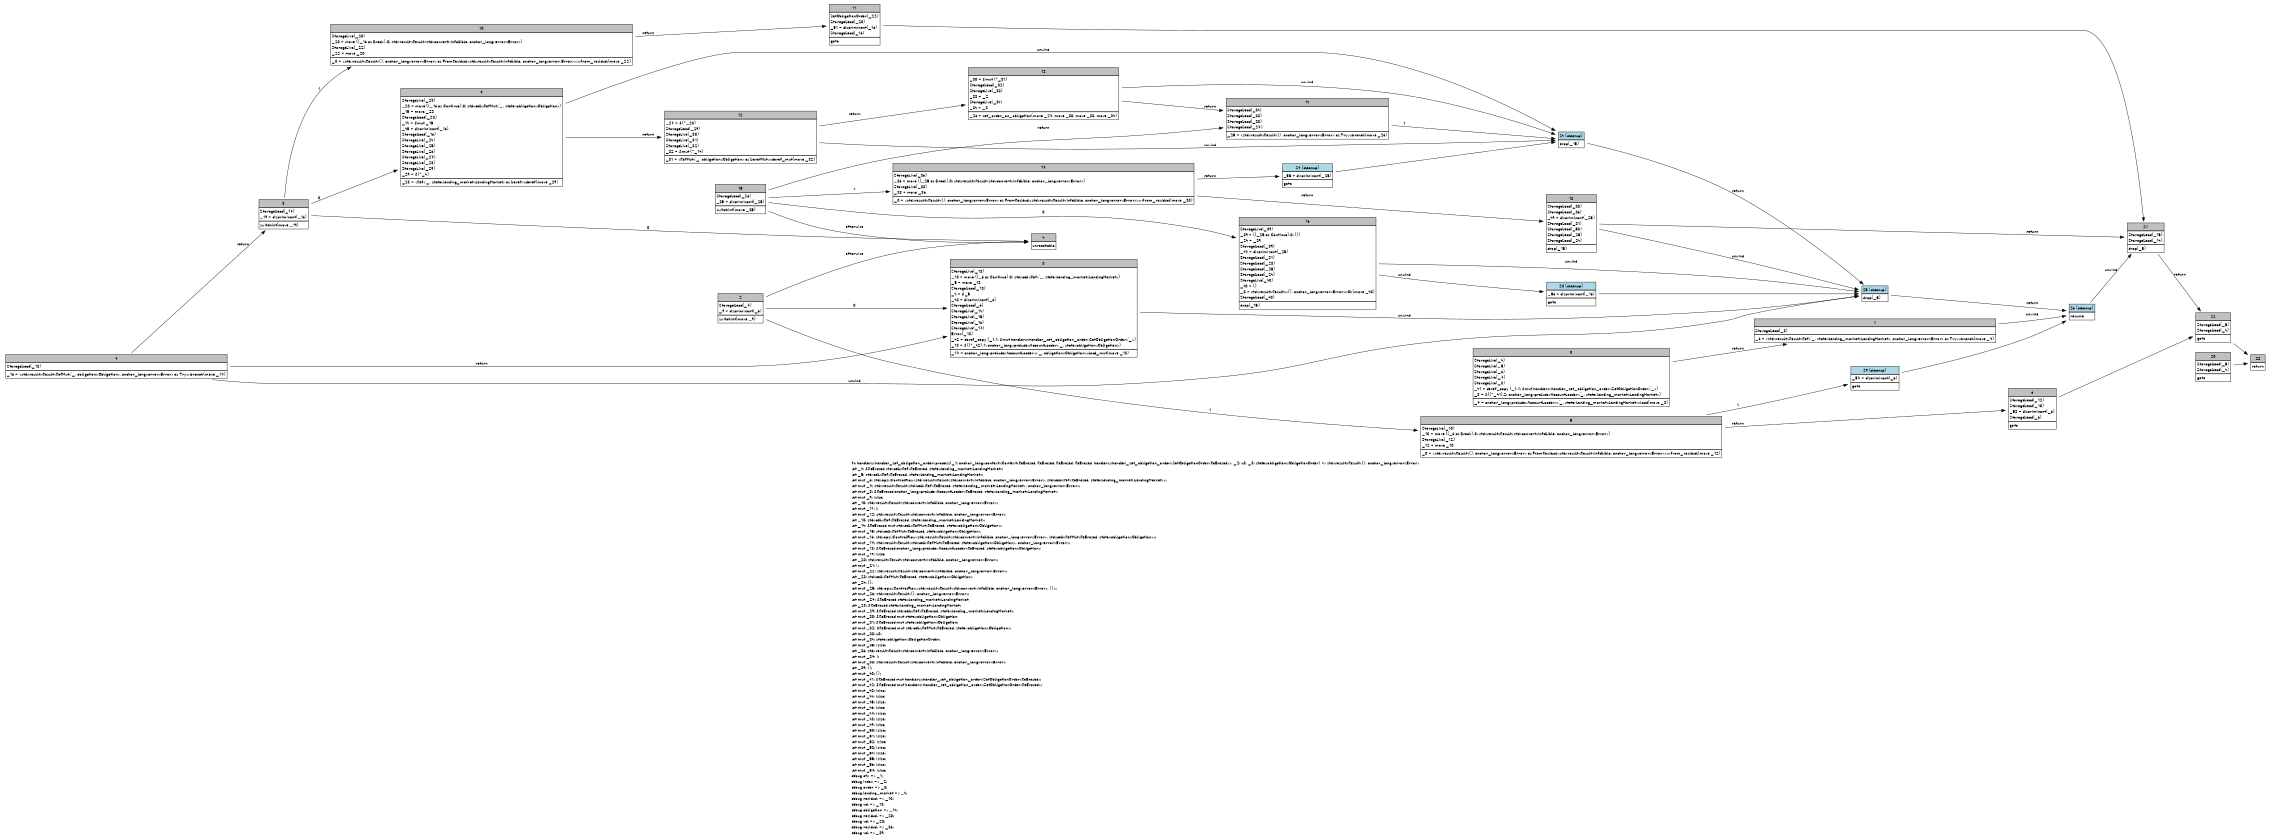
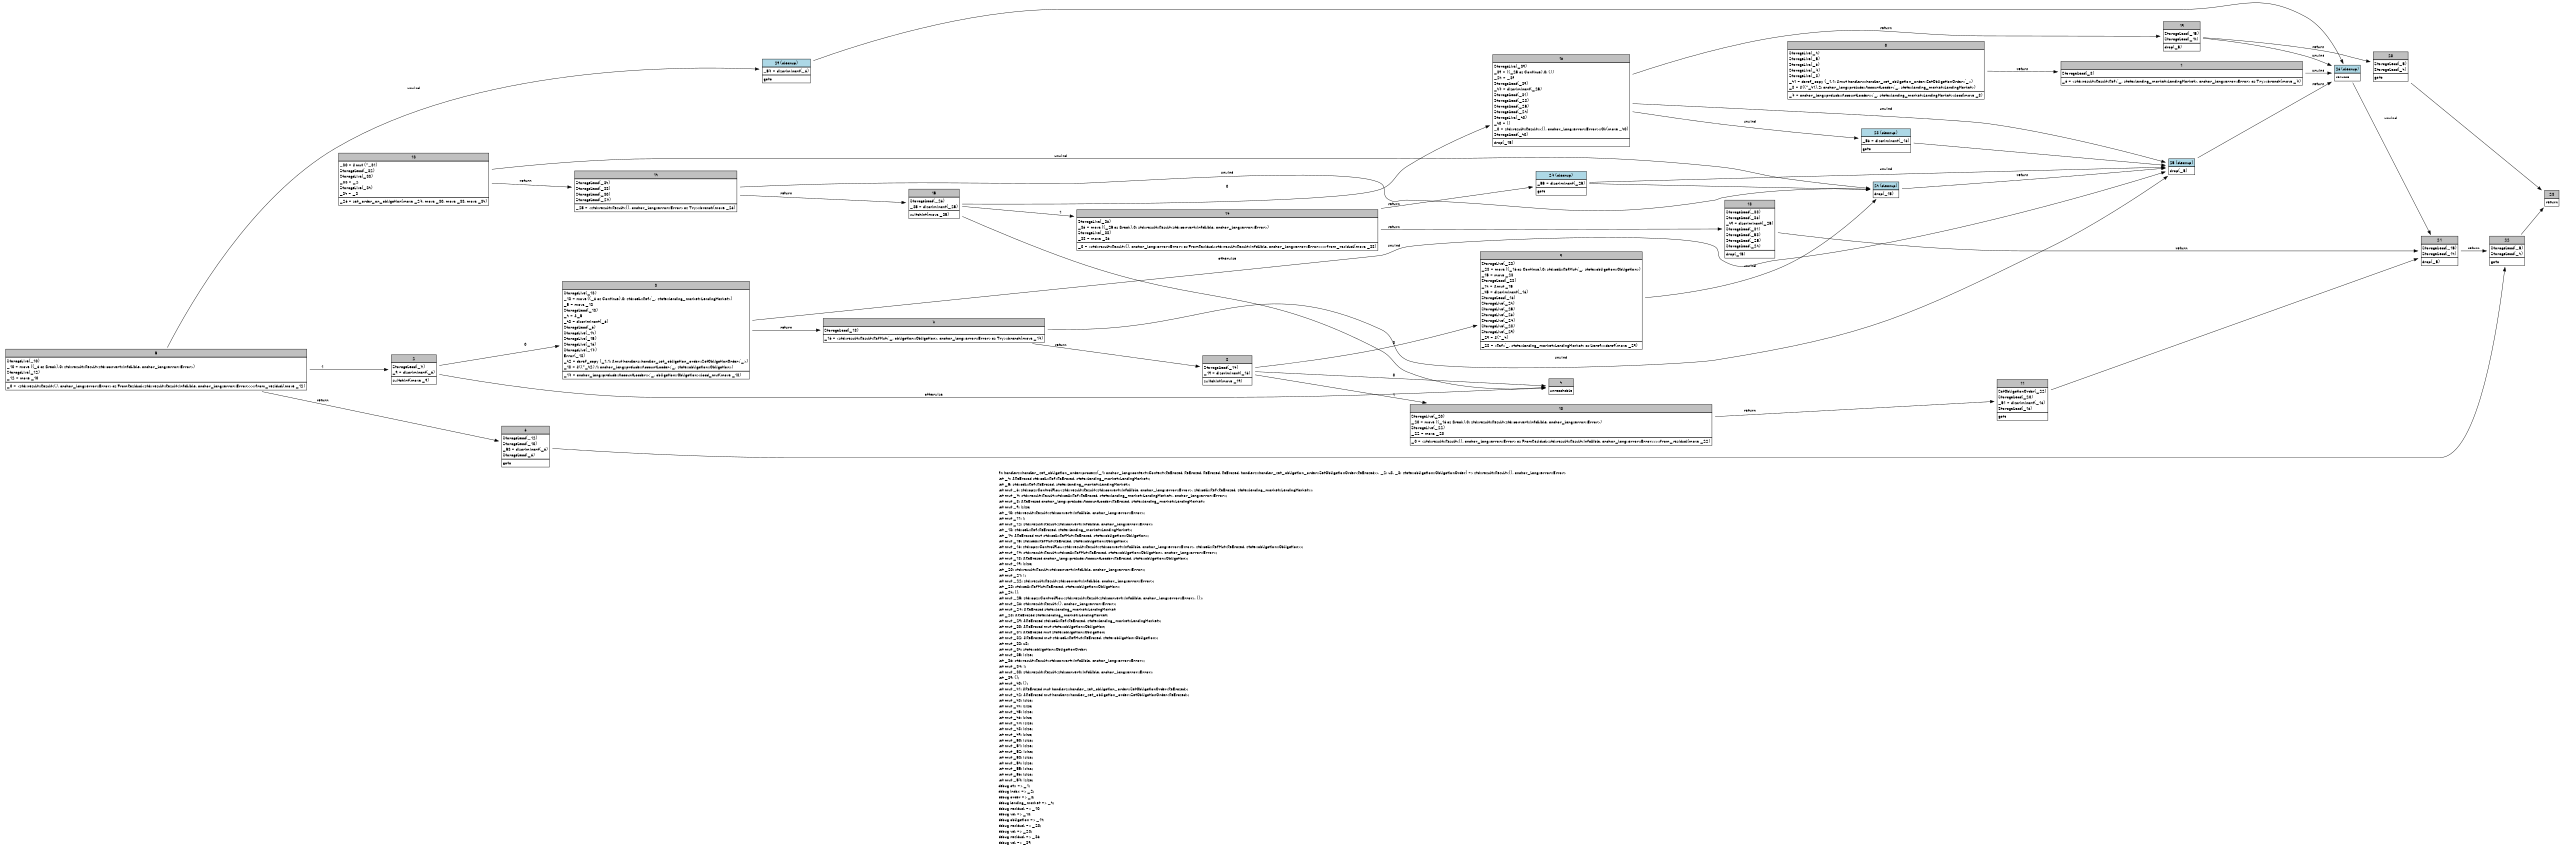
node "19": added
edge "14" -> "24 (cleanup)": label "1" -> "unwind"
node "12": removed
edge "15" -> "14": reversed
edge "18" -> "25 (cleanup)": now "27 (cleanup)" -> "25 (cleanup)"
edge "7" -> "3": reversed
edge "2" -> "5": reversed
edge "5" -> "29 (cleanup)": label "1" -> "unwind"
